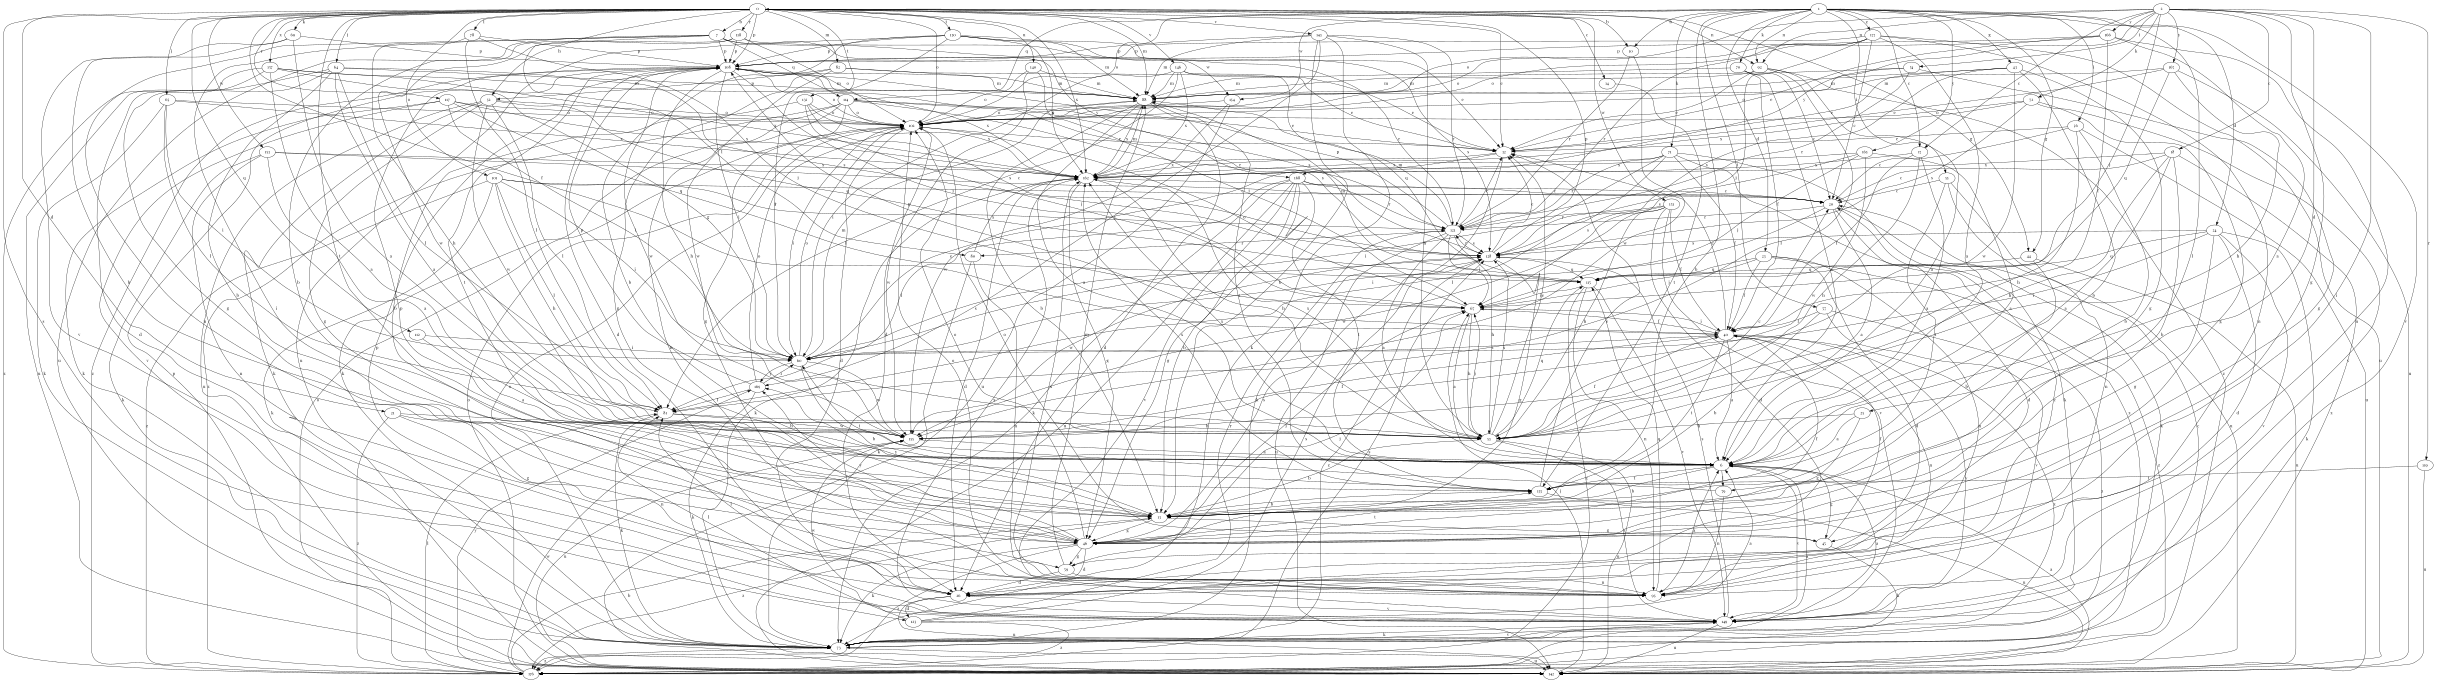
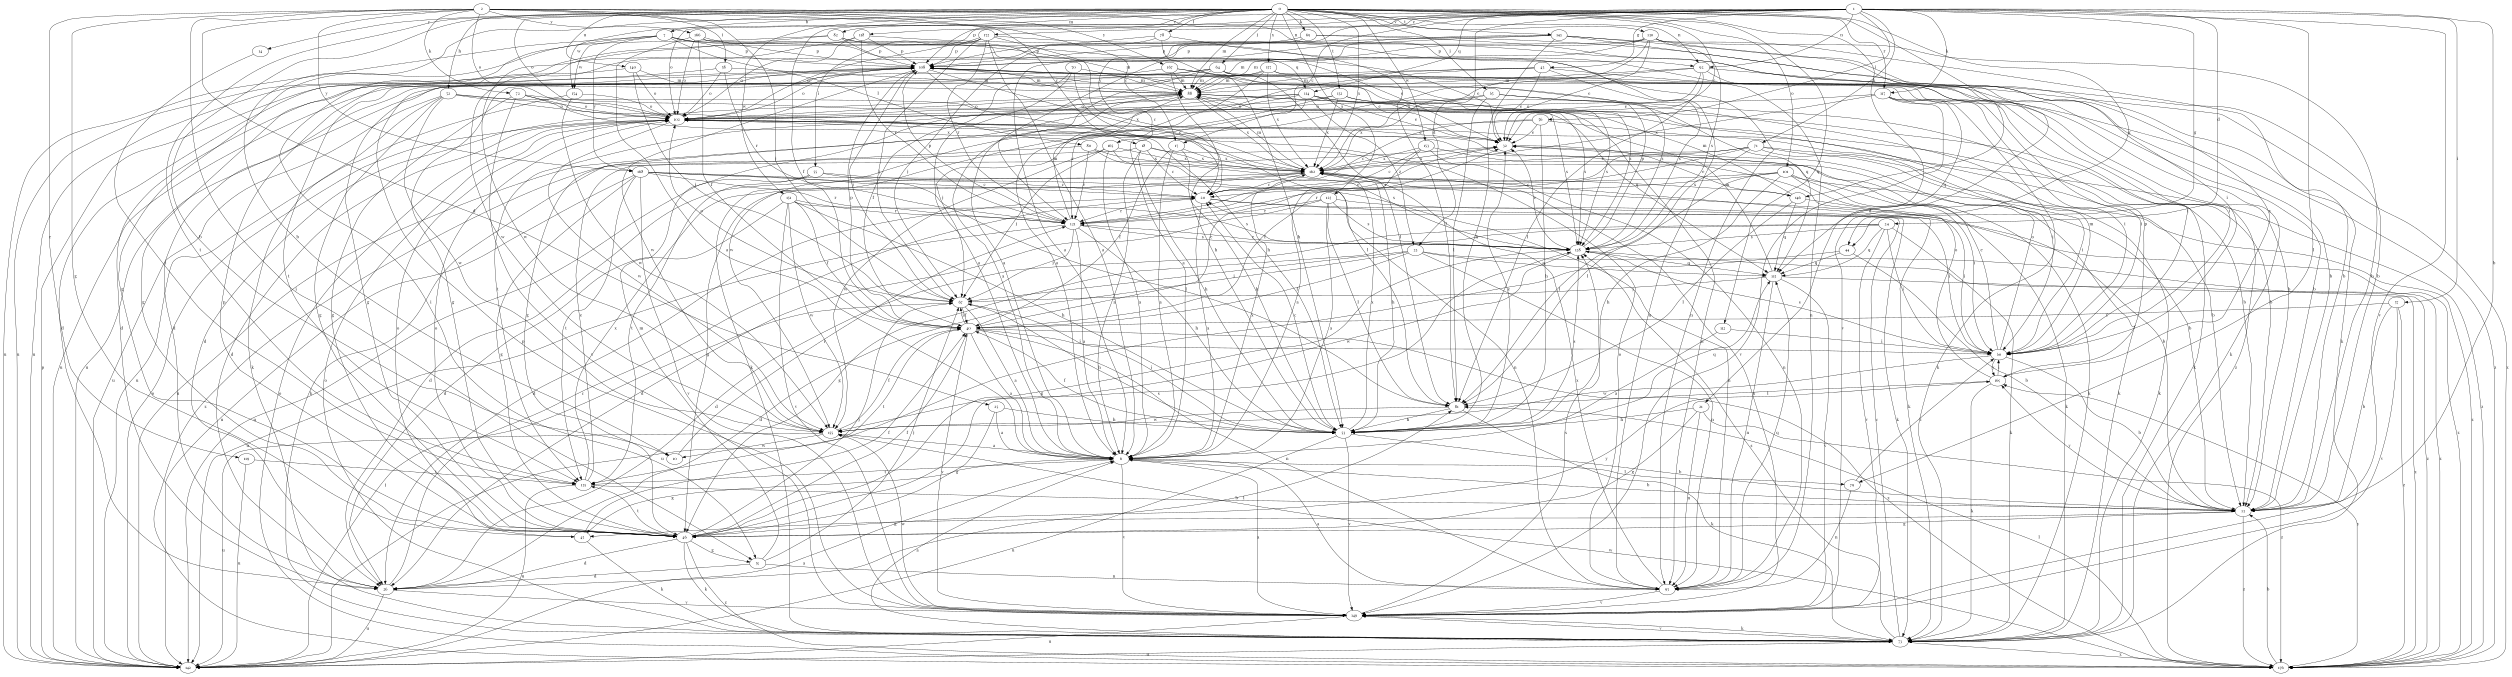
edge "128" -> "0": now "128" -> "108"
edge "1" -> "70": now "1" -> "117"
node "54": label "54" -> "58"
edge "82" -> "52": now "82" -> "108"
edge "146" -> "162": reversed
edge "32" -> "60": reversed
edge "157" -> "60": label "g" -> "i"
edge "121" -> "80": reversed
edge "114" -> "176": now "114" -> "23"
edge "10" -> "155": reversed
edge "168" -> "73": now "92" -> "73"
edge "26" -> "123": reversed
edge "95" -> "149": added, label "v"
